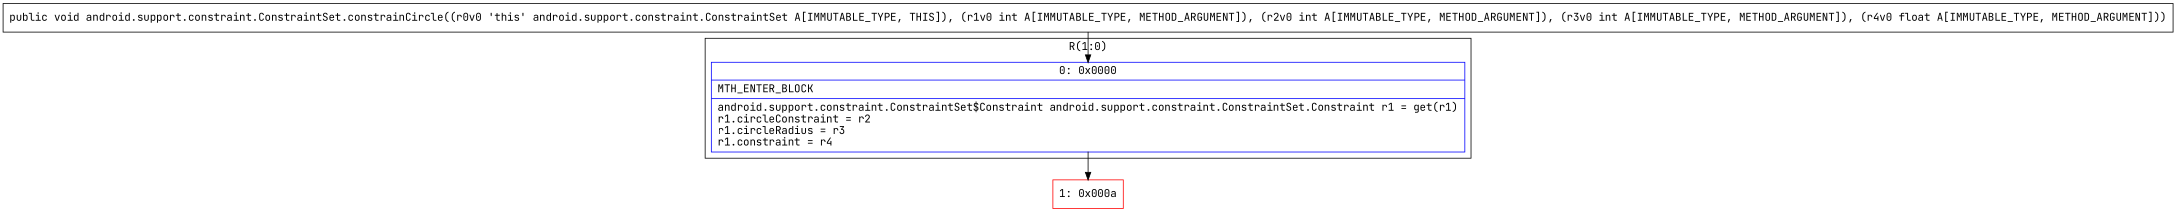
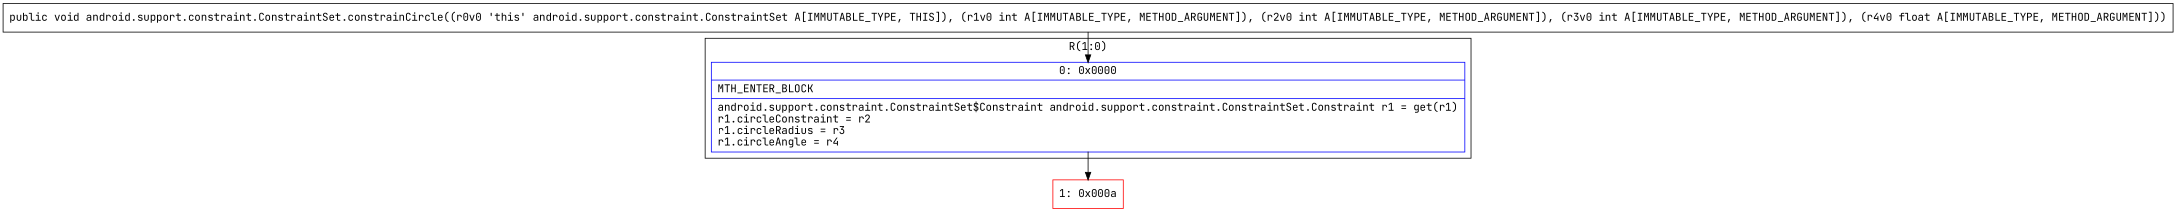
node "0: 0x0000": text "r1.constraint = r4" -> "r1.circleAngle = r4"
